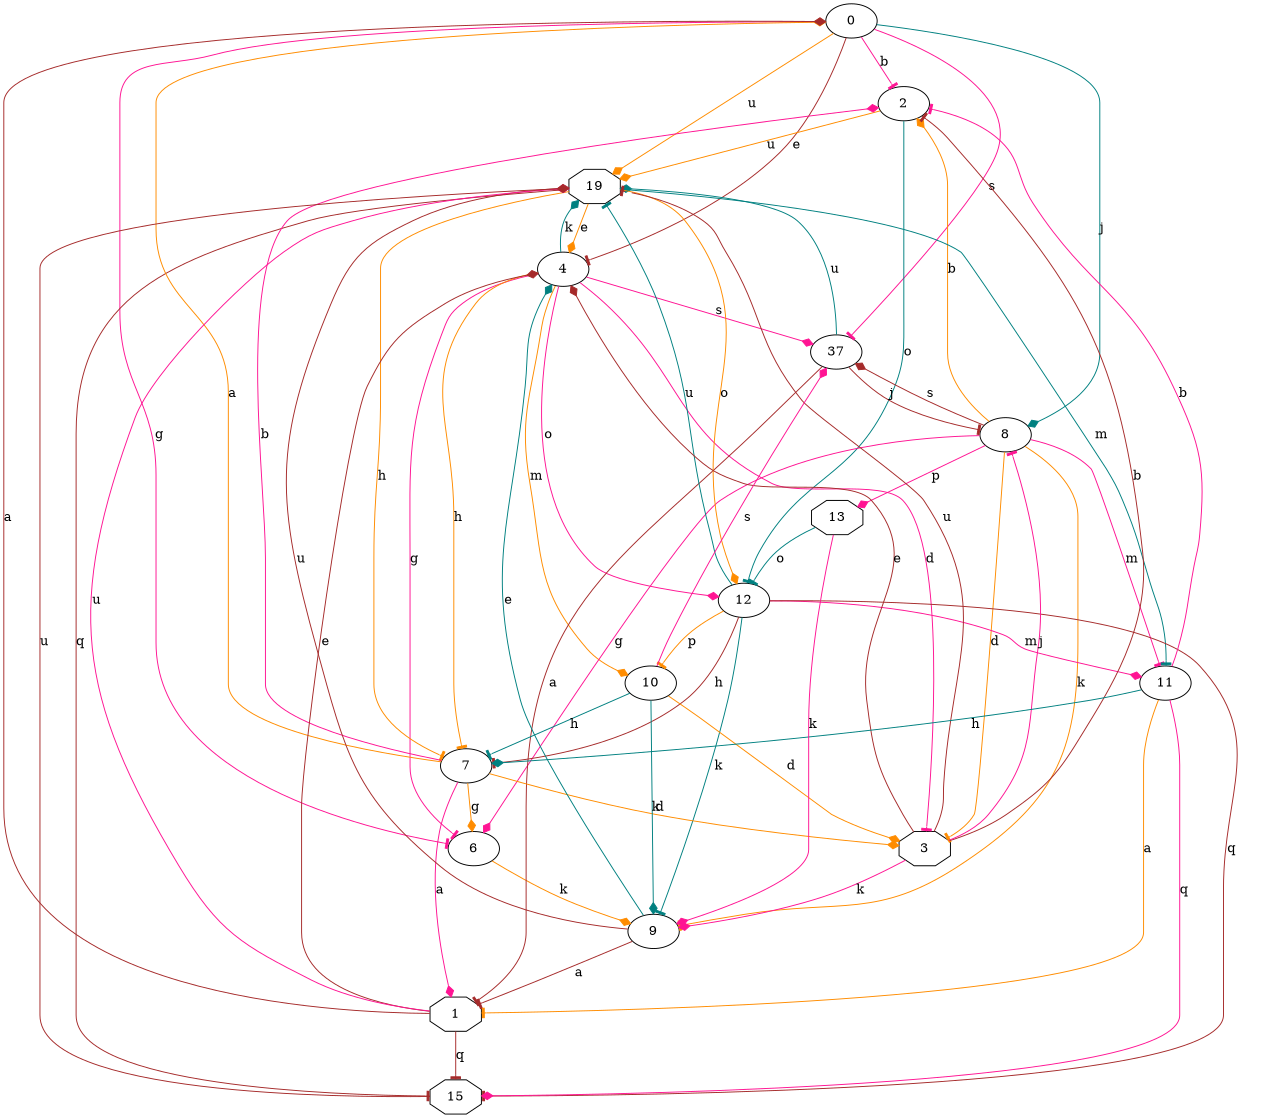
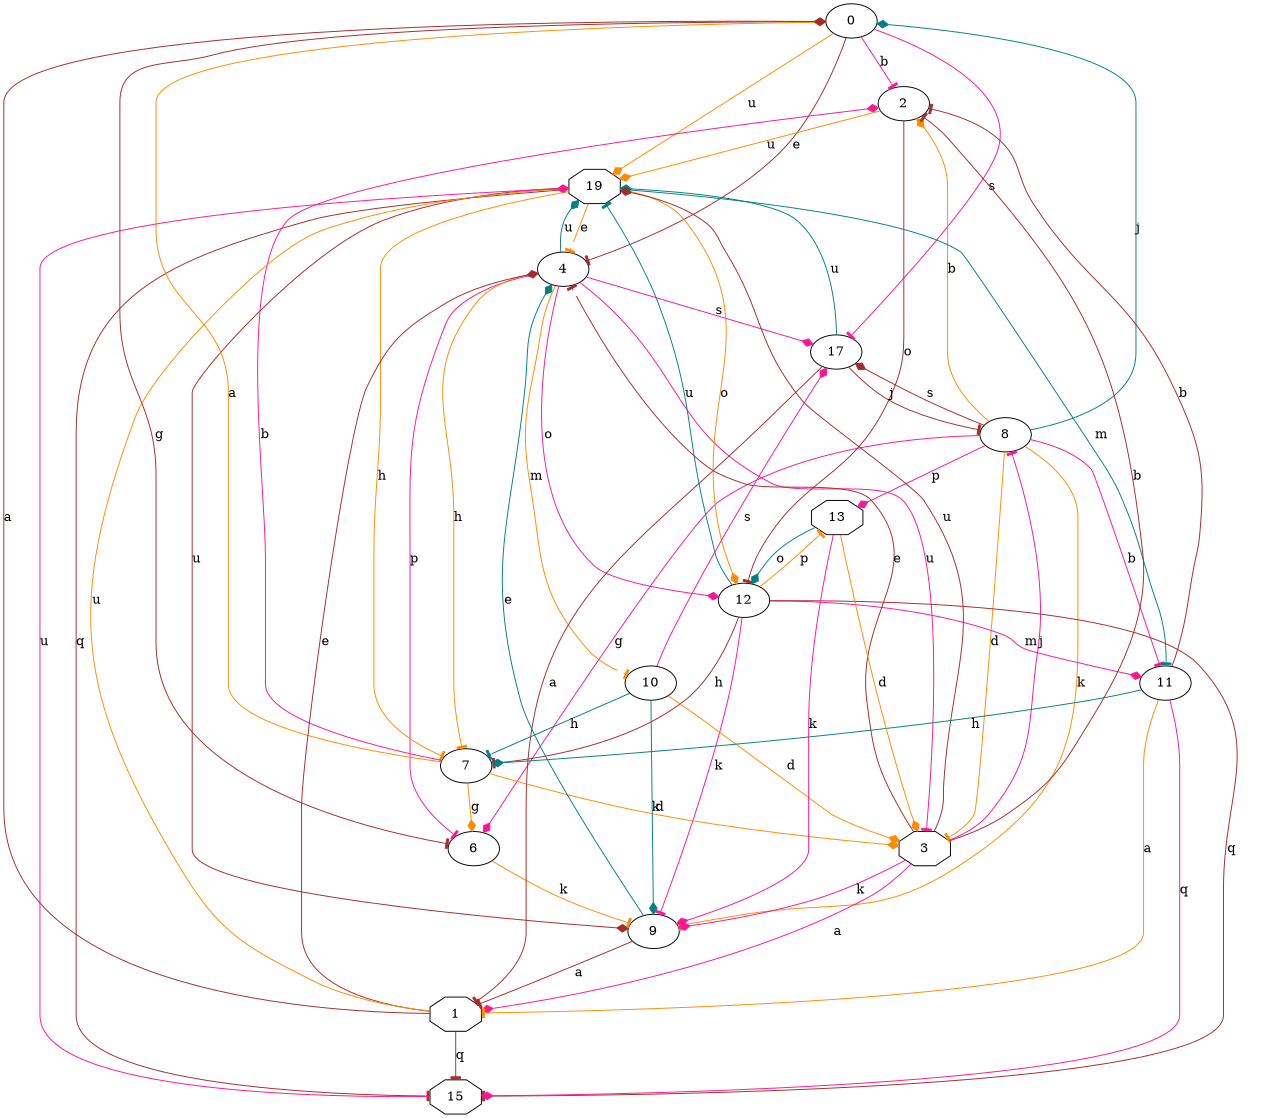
edge "0" -> "8": reversed
edge "0" -> "6": color deeppink -> brown
edge "19" -> "4": arrowhead diamond -> tee
edge "4" -> "19": label "k" -> "u"
edge "11" -> "2": color deeppink -> brown
node "37": label "37" -> "17"
edge "2" -> "12": color teal -> brown
edge "3" -> "19": arrowhead tee -> diamond
edge "4" -> "10": arrowhead diamond -> tee
edge "3" -> "4": arrowhead diamond -> tee
edge "1" -> "19": color deeppink -> darkorange
edge "13" -> "12": arrowhead tee -> diamond
edge "4" -> "6": label "g" -> "p"
edge "4" -> "3": label "d" -> "u"
edge "8" -> "11": label "m" -> "b"
edge "9" -> "19": reversed
edge "15" -> "19": color brown -> deeppink
edge "12" -> "10": now "12" -> "13"
edge "13" -> "3": added, label "d"
edge "12" -> "9": color teal -> deeppink
edge "7" -> "1": now "3" -> "1"
edge "6" -> "9": arrowhead diamond -> tee
